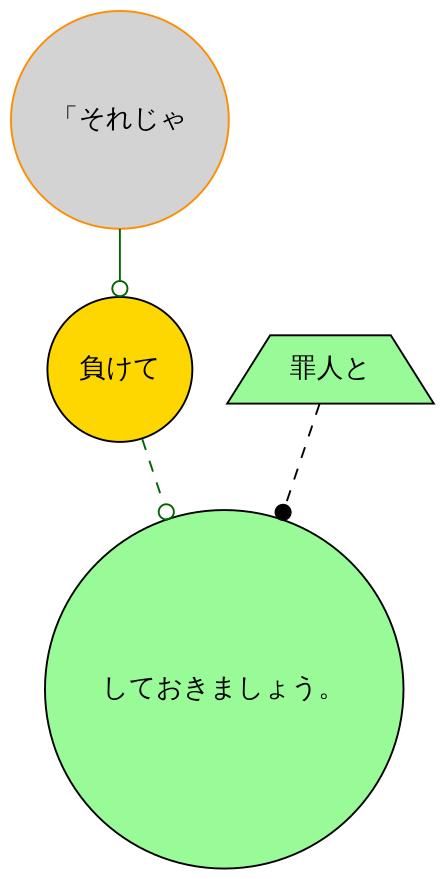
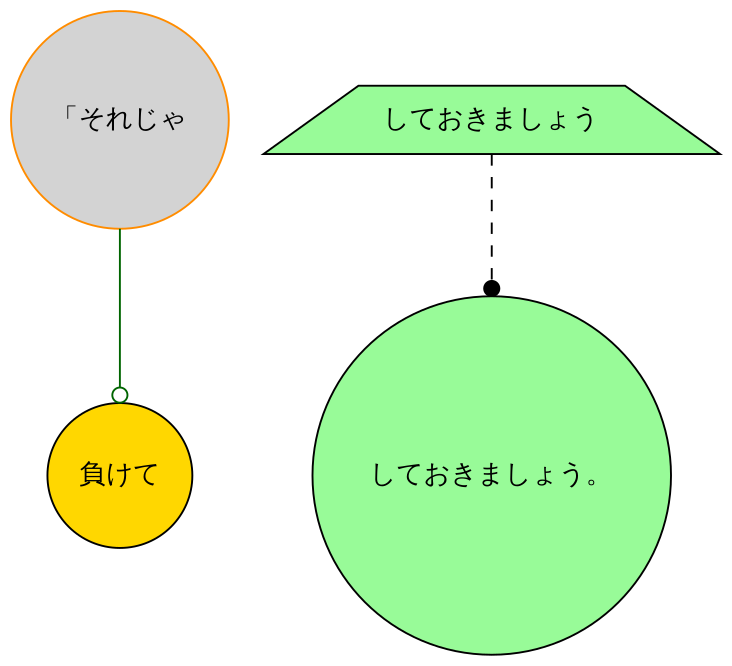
node "罪人と": label "罪人と" -> "しておきましょう"
edge "負けて" -> "しておきましょう。": removed
